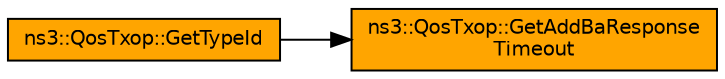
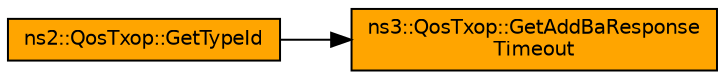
node "ns3::QosTxop::GetTypeId": label "ns3::QosTxop::GetTypeId" -> "ns2::QosTxop::GetTypeId"
